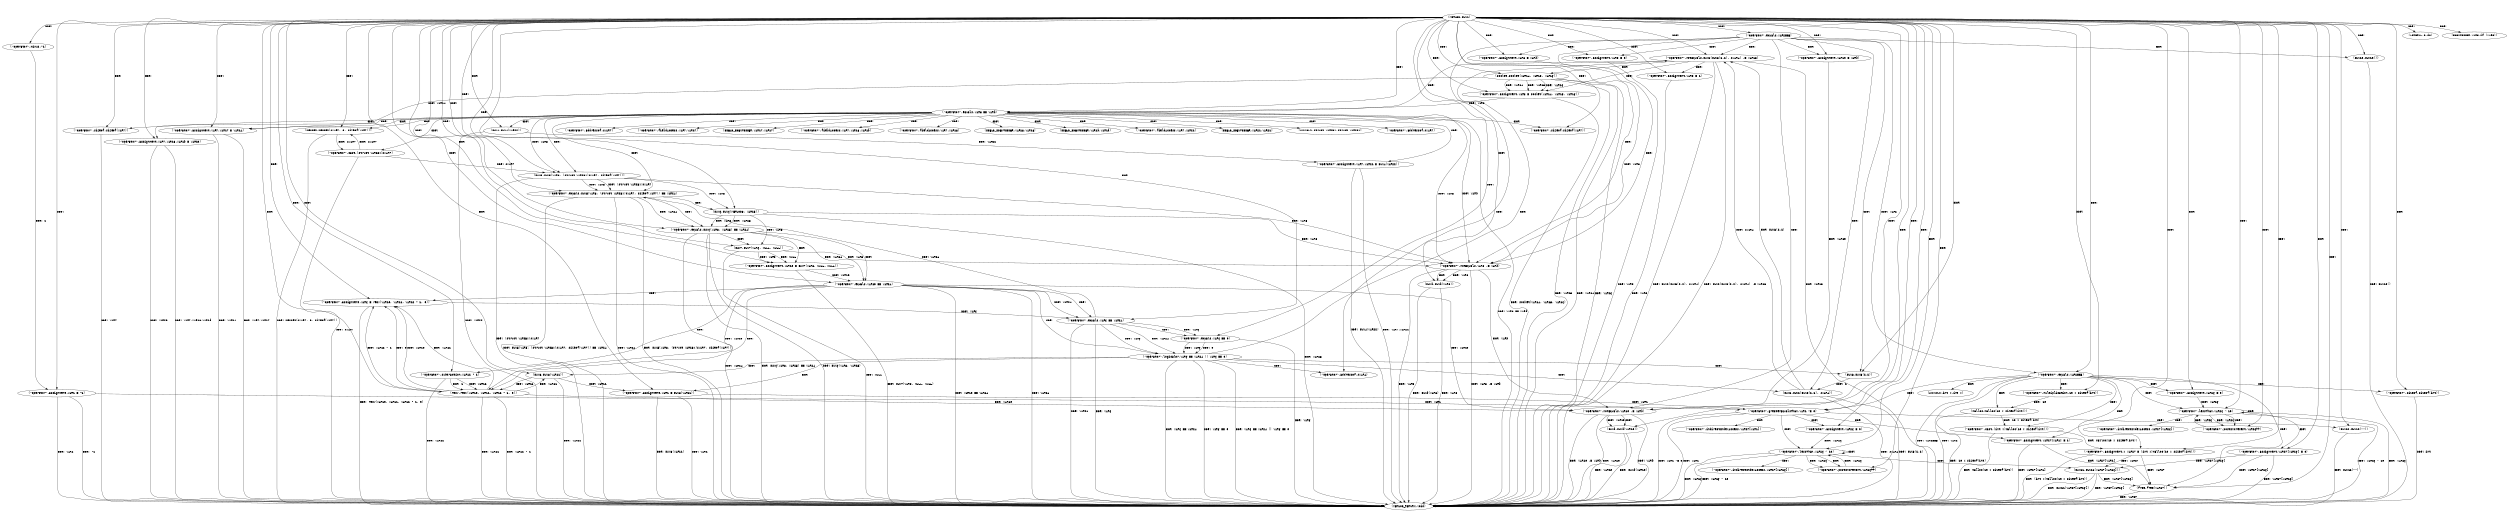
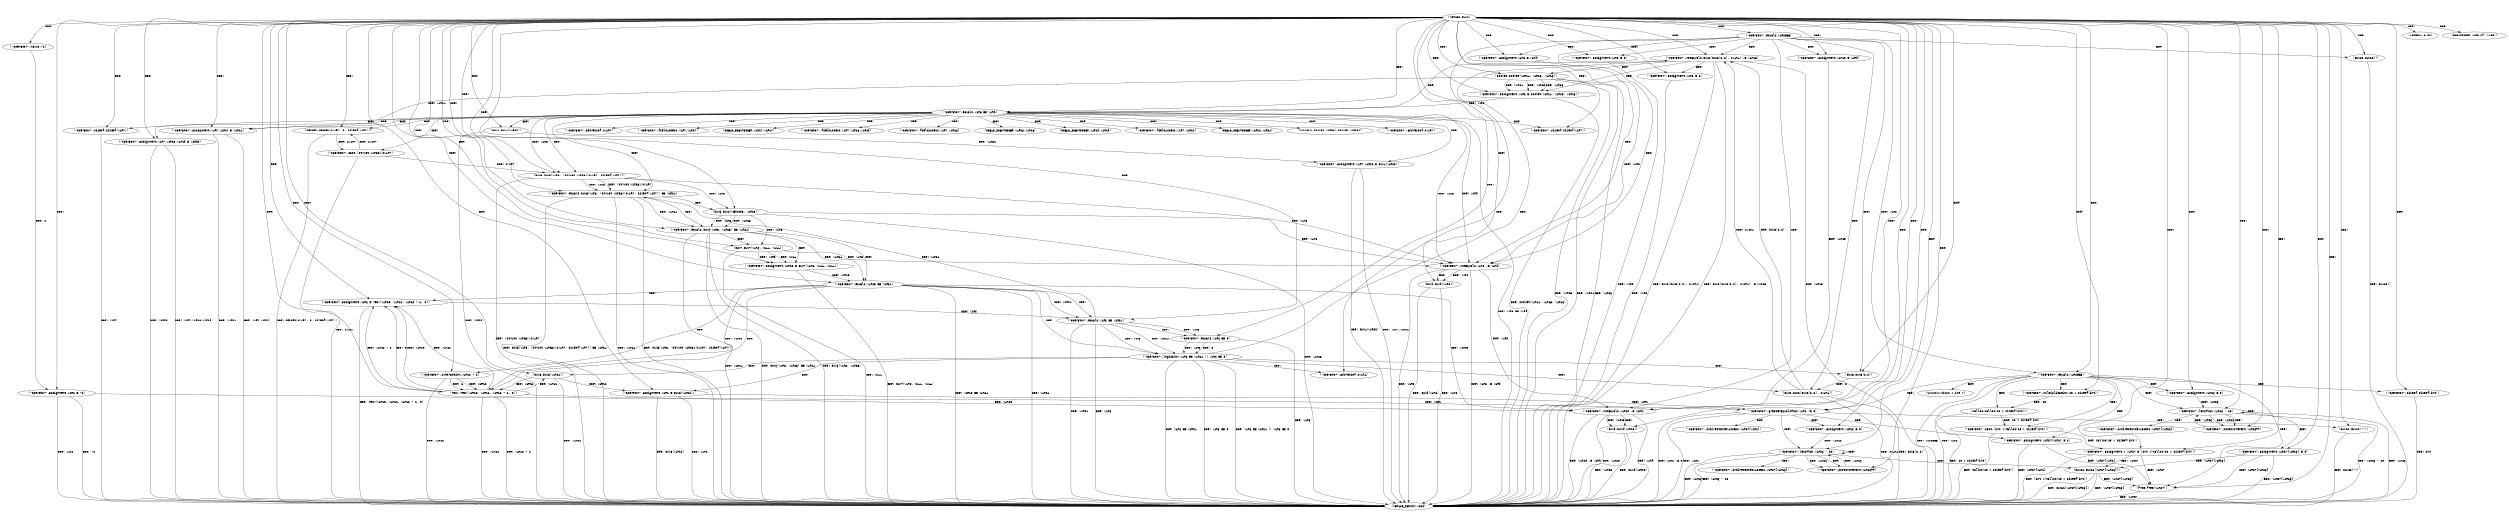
node "(UNKNOWN,int *,int *)": label "(UNKNOWN,int *,int *)" -> "(UNKNOWN,minus *,int *)"
